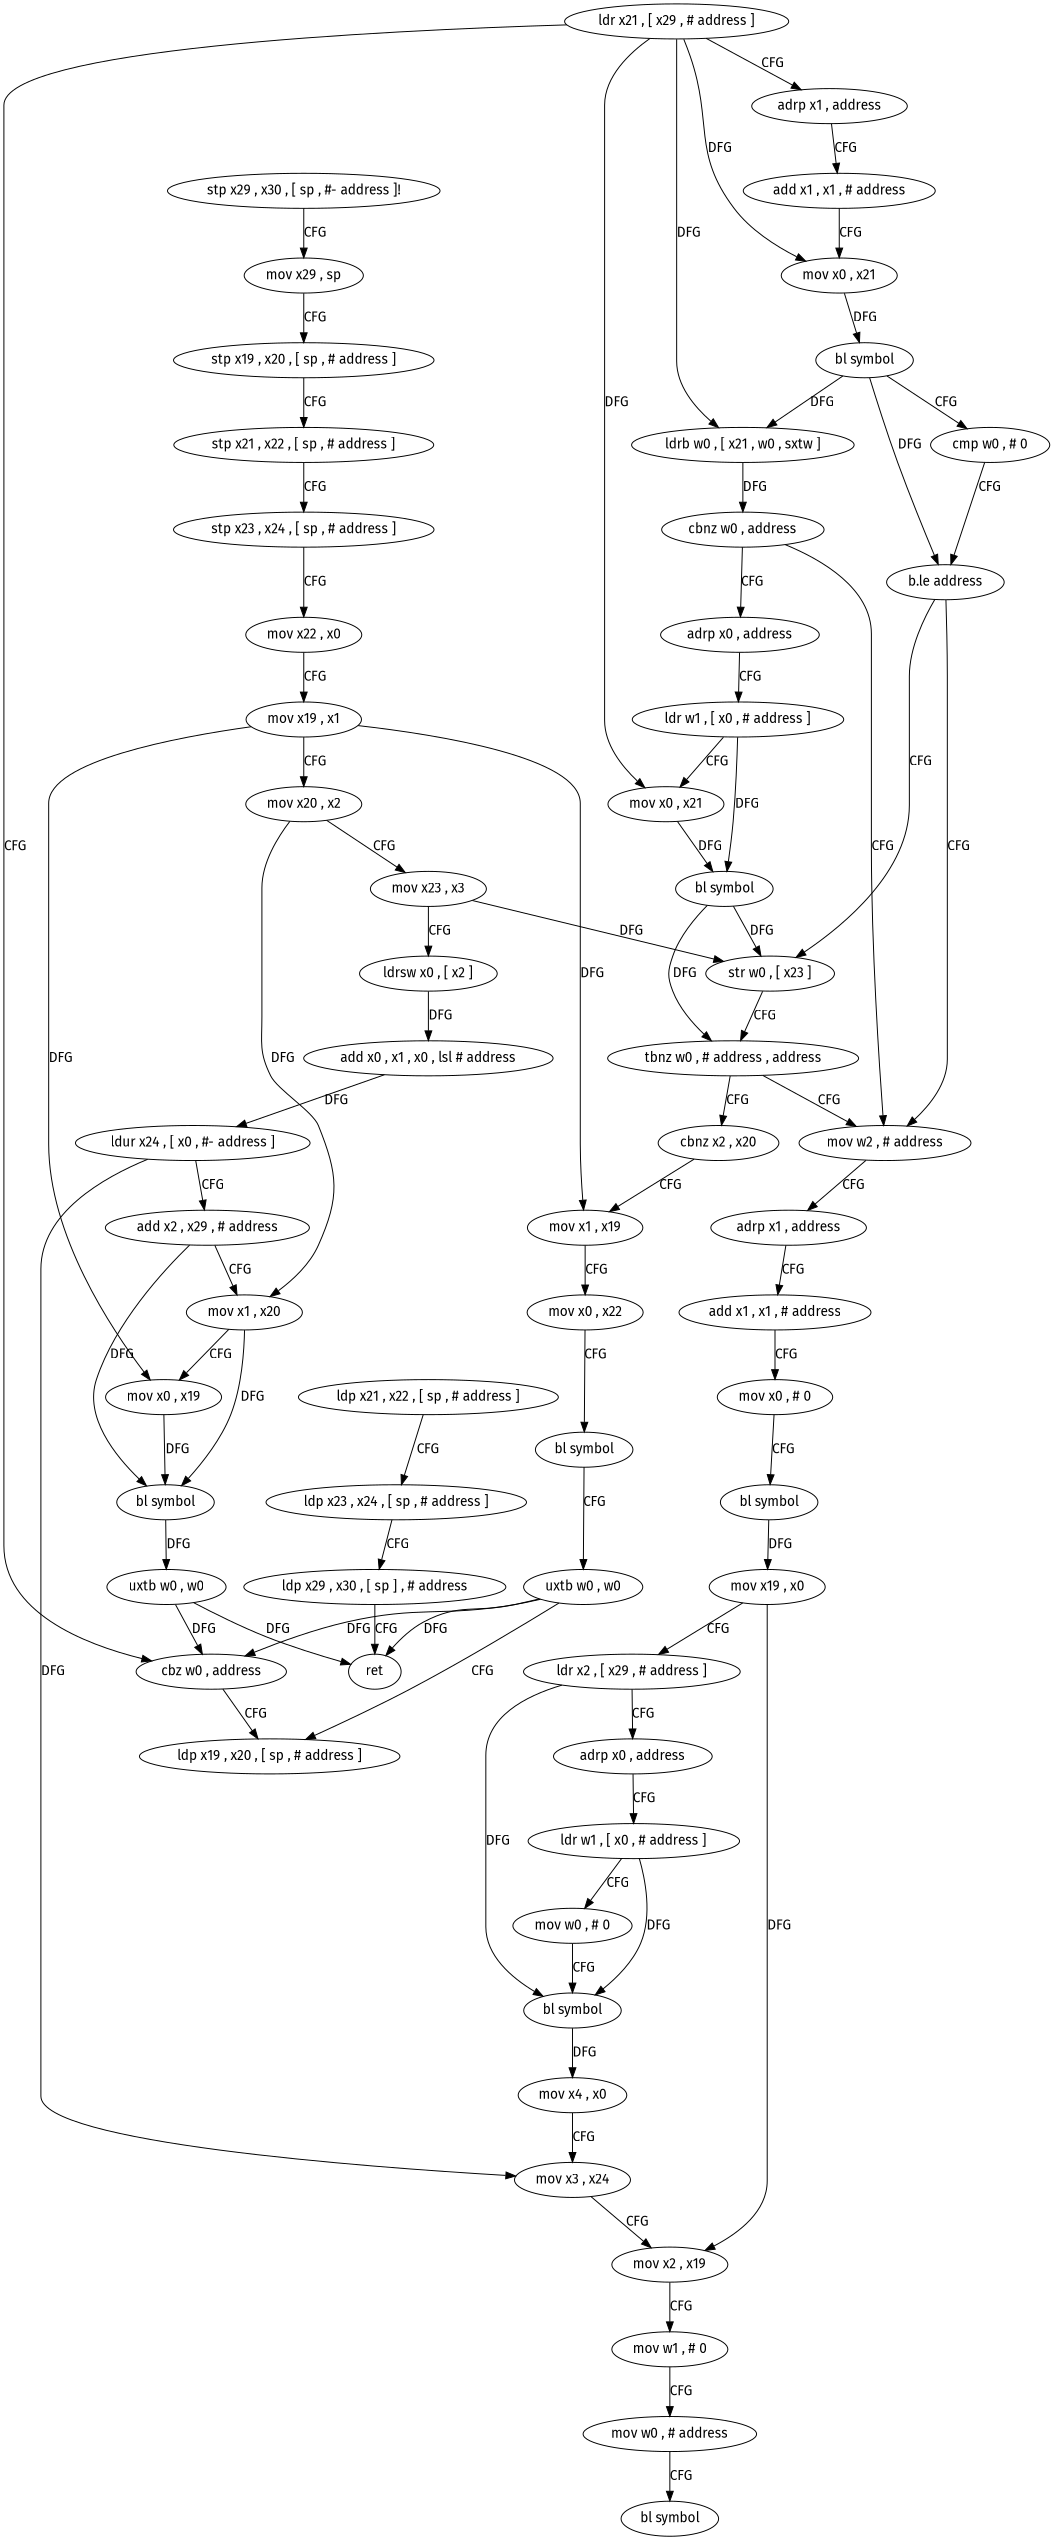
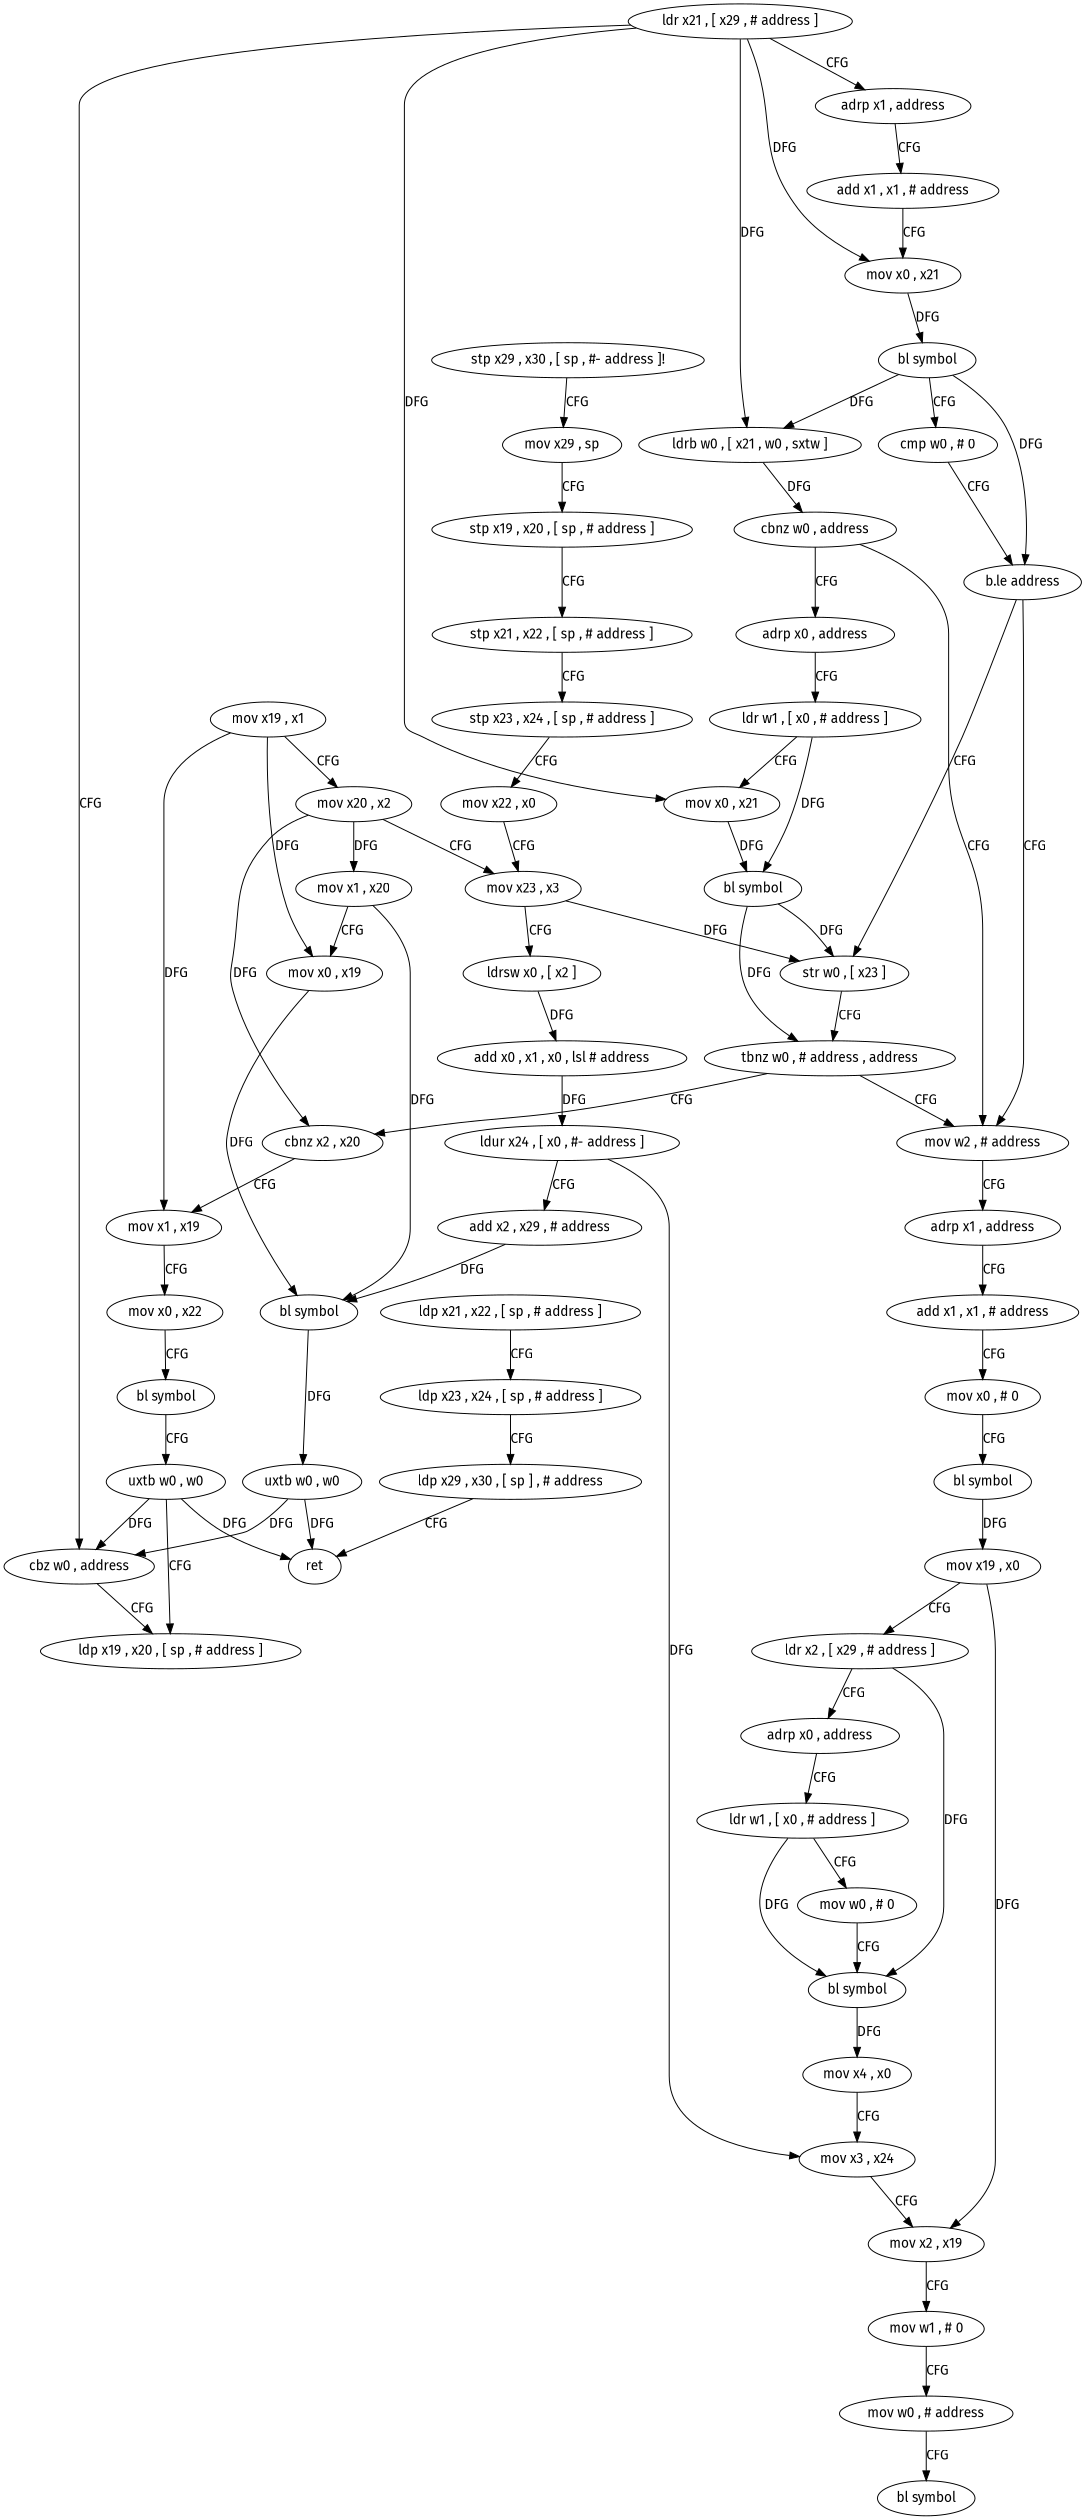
edge "mov x22 , x0" -> "mov x19 , x1": now "mov x22 , x0" -> "mov x23 , x3"
edge "mov x20 , x2" -> "cbnz x2 , x20": added, label "DFG"
edge "add x2 , x29 , # address" -> "mov x1 , x20": removed, label "CFG"
